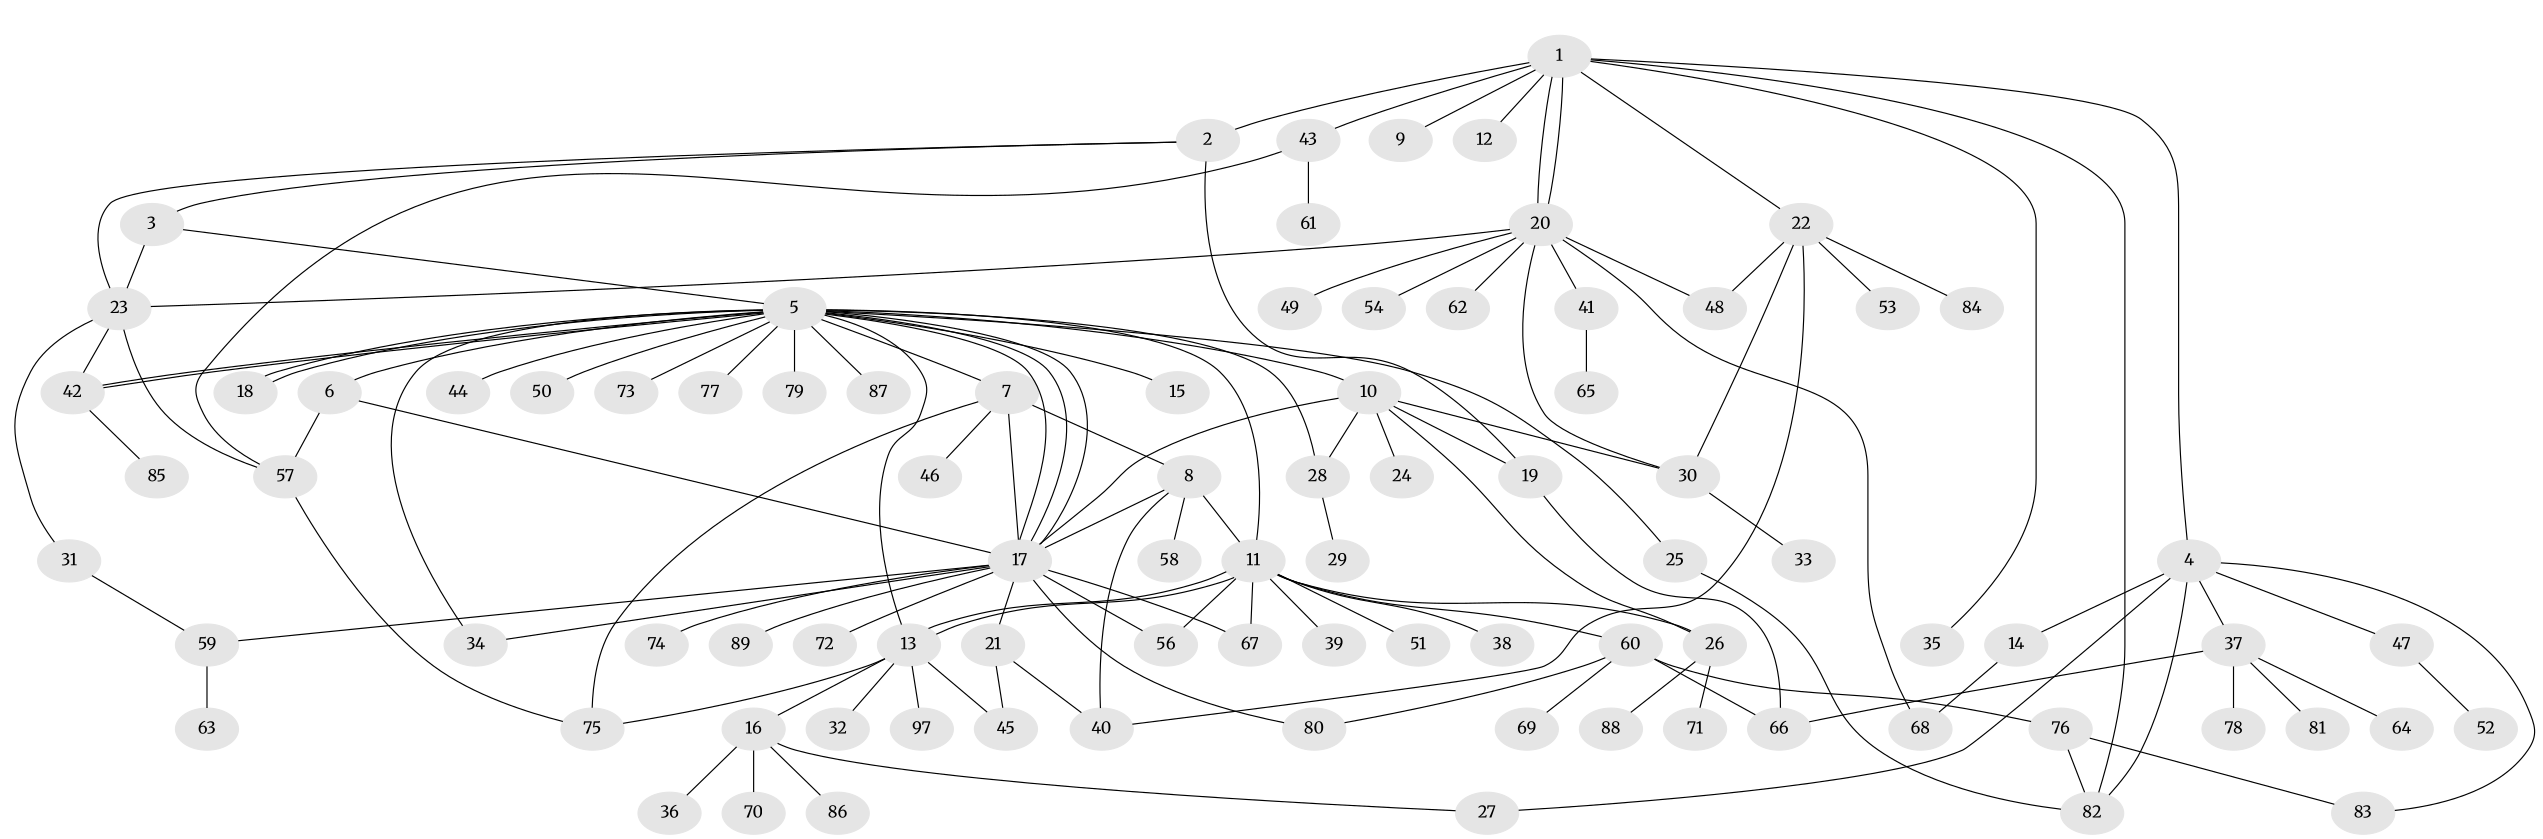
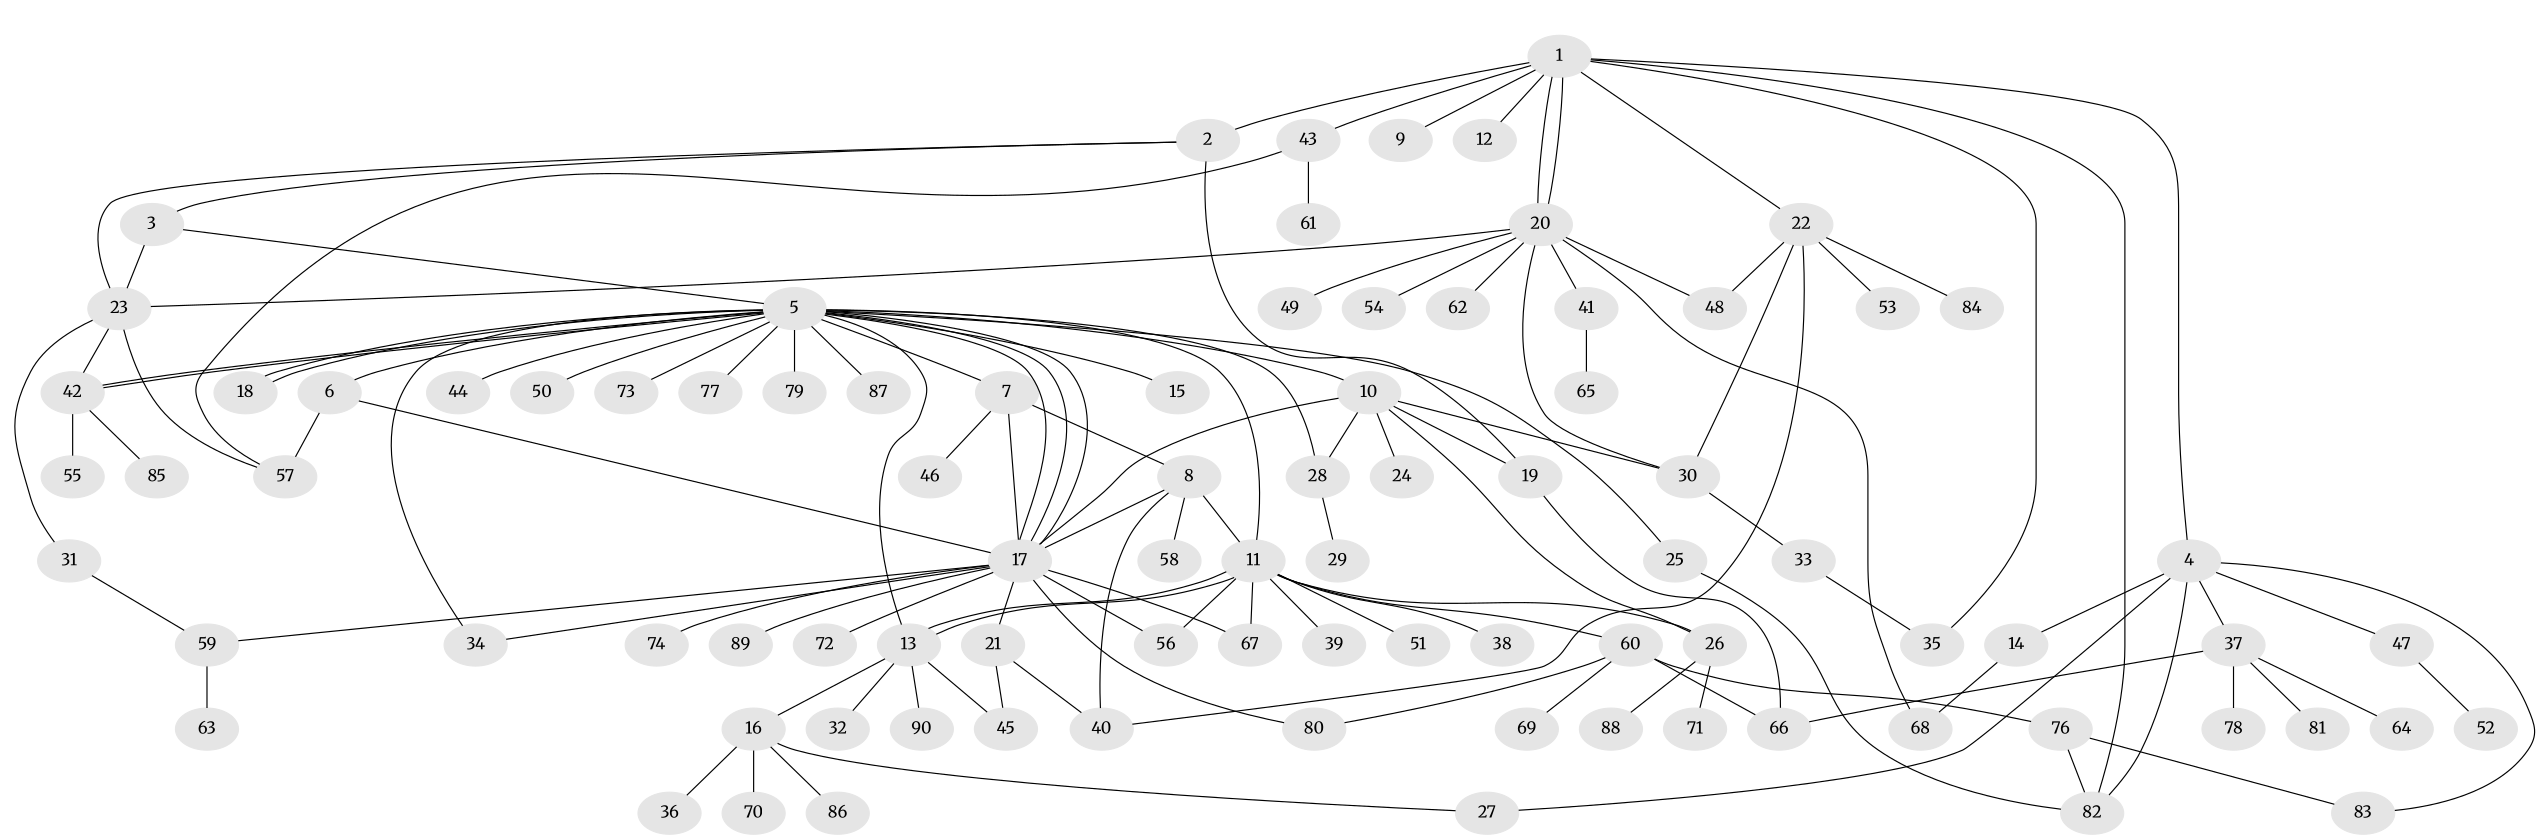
node "55": added
edge "33" -- "35": added
node "75": removed
node "97": label "97" -> "90"
